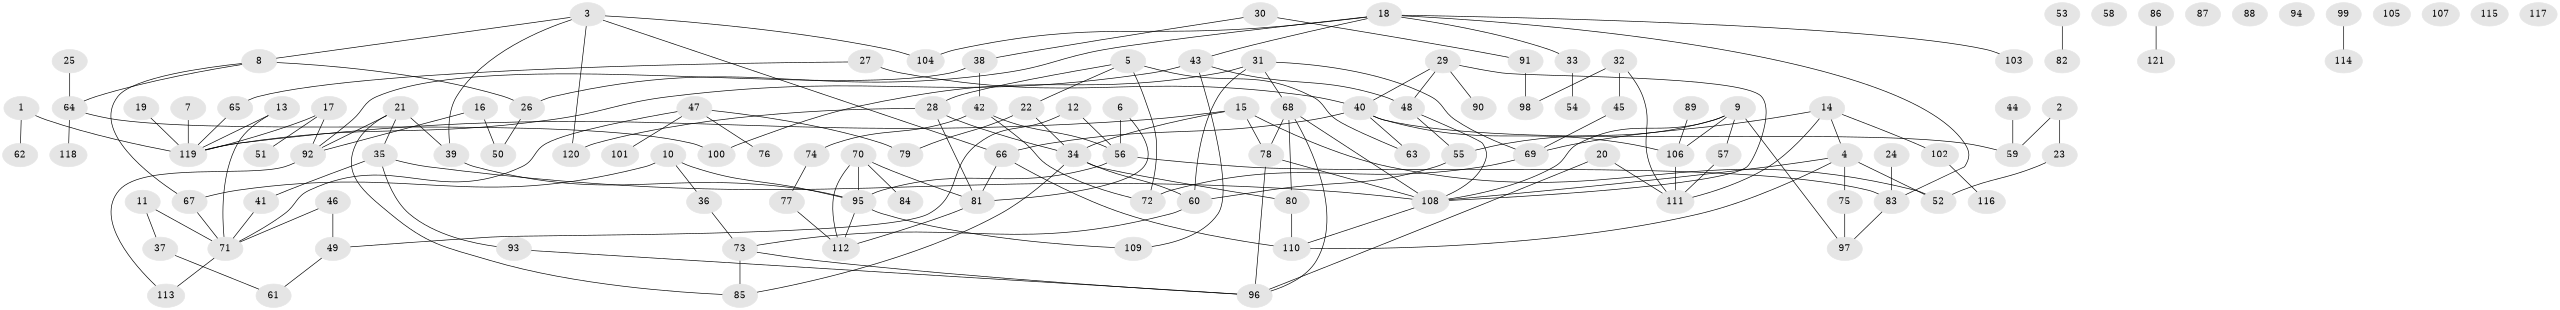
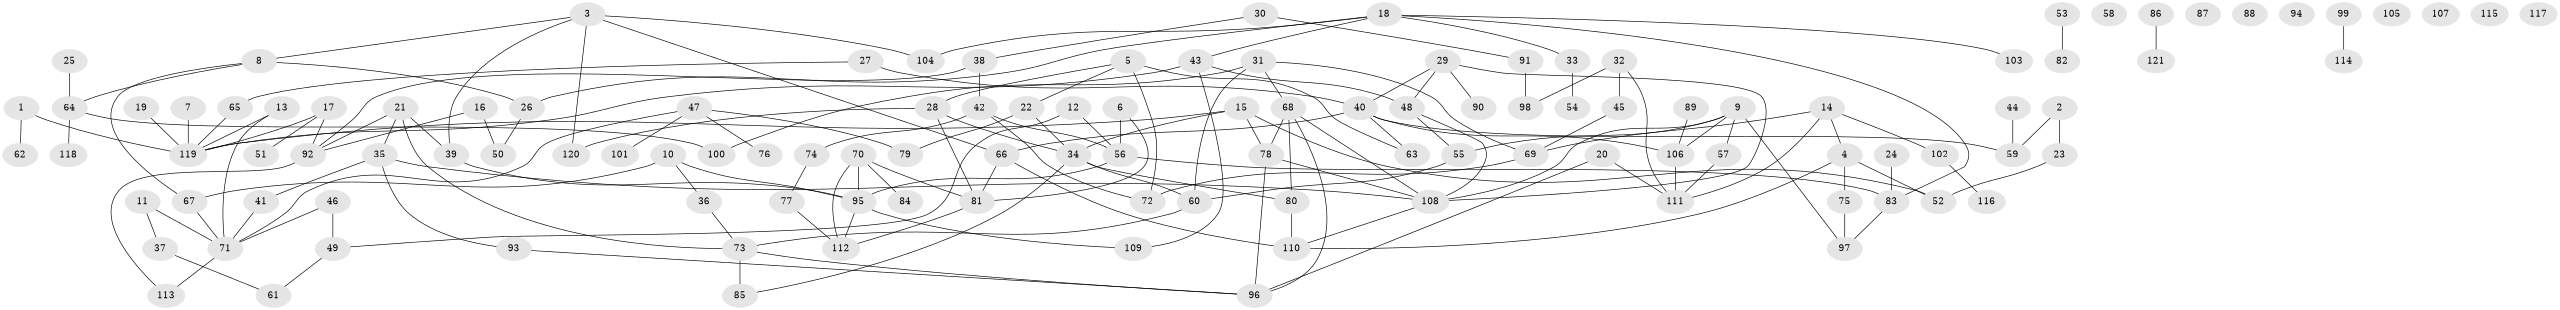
edge "4" -- "108": removed
edge "21" -- "85": now "21" -- "73"
